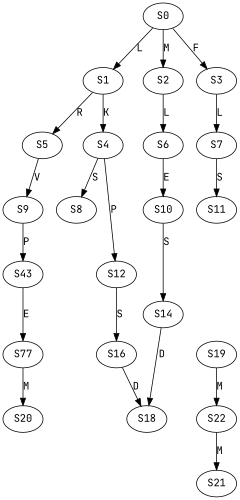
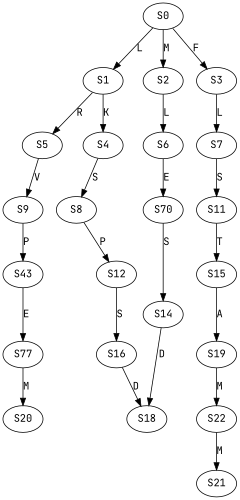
edge "S4" -> "S12": now "S8" -> "S12"
node "S10": label "S10" -> "S70"
node "S15": added
